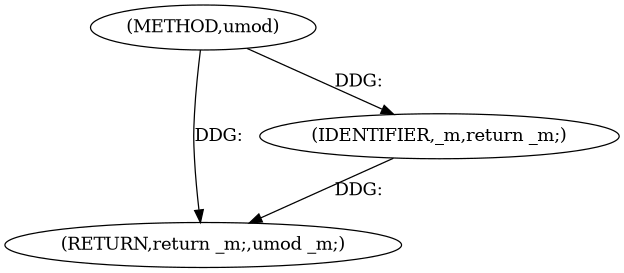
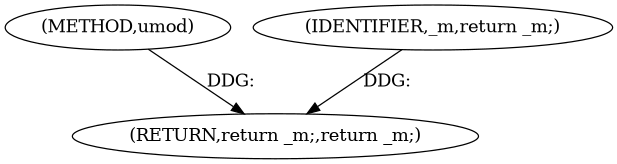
edge "(METHOD,umod)" -> "(IDENTIFIER,_m,return _m;)": removed, label "DDG:"
node "(RETURN,return _m;,umod _m;)": label "(RETURN,return _m;,umod _m;)" -> "(RETURN,return _m;,return _m;)"
